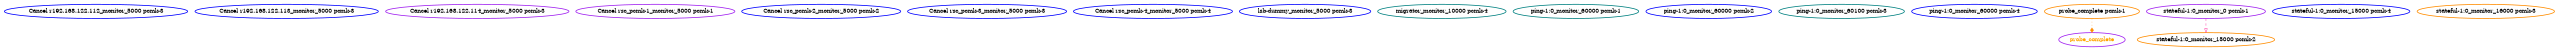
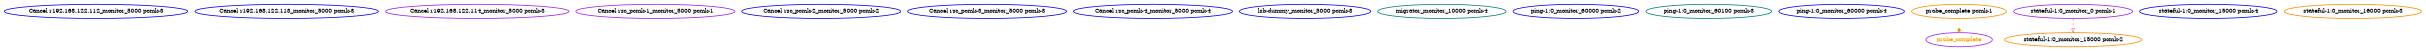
node "ping-1:0_monitor_60000 pcmk-1": removed
